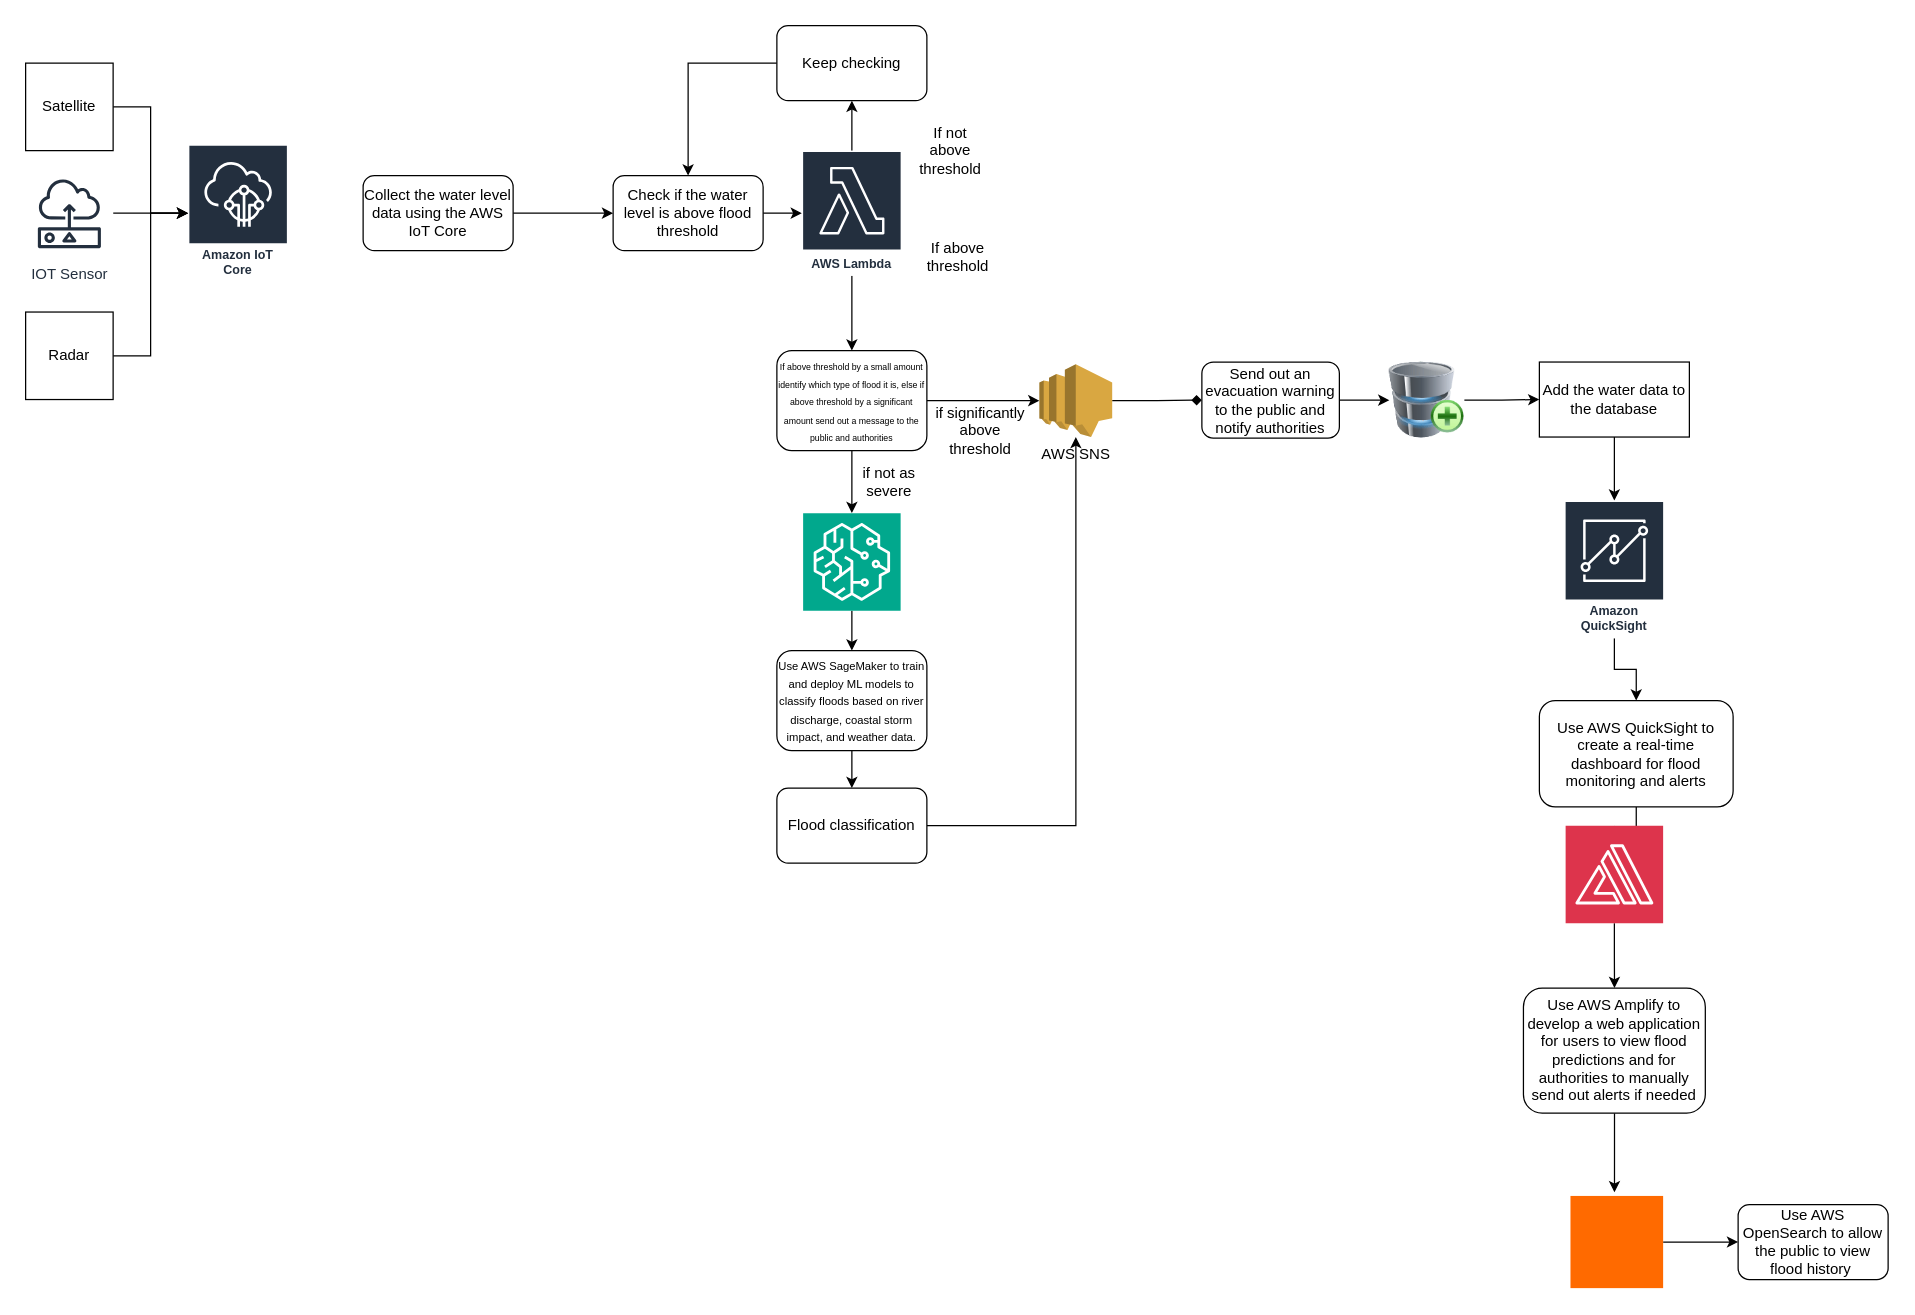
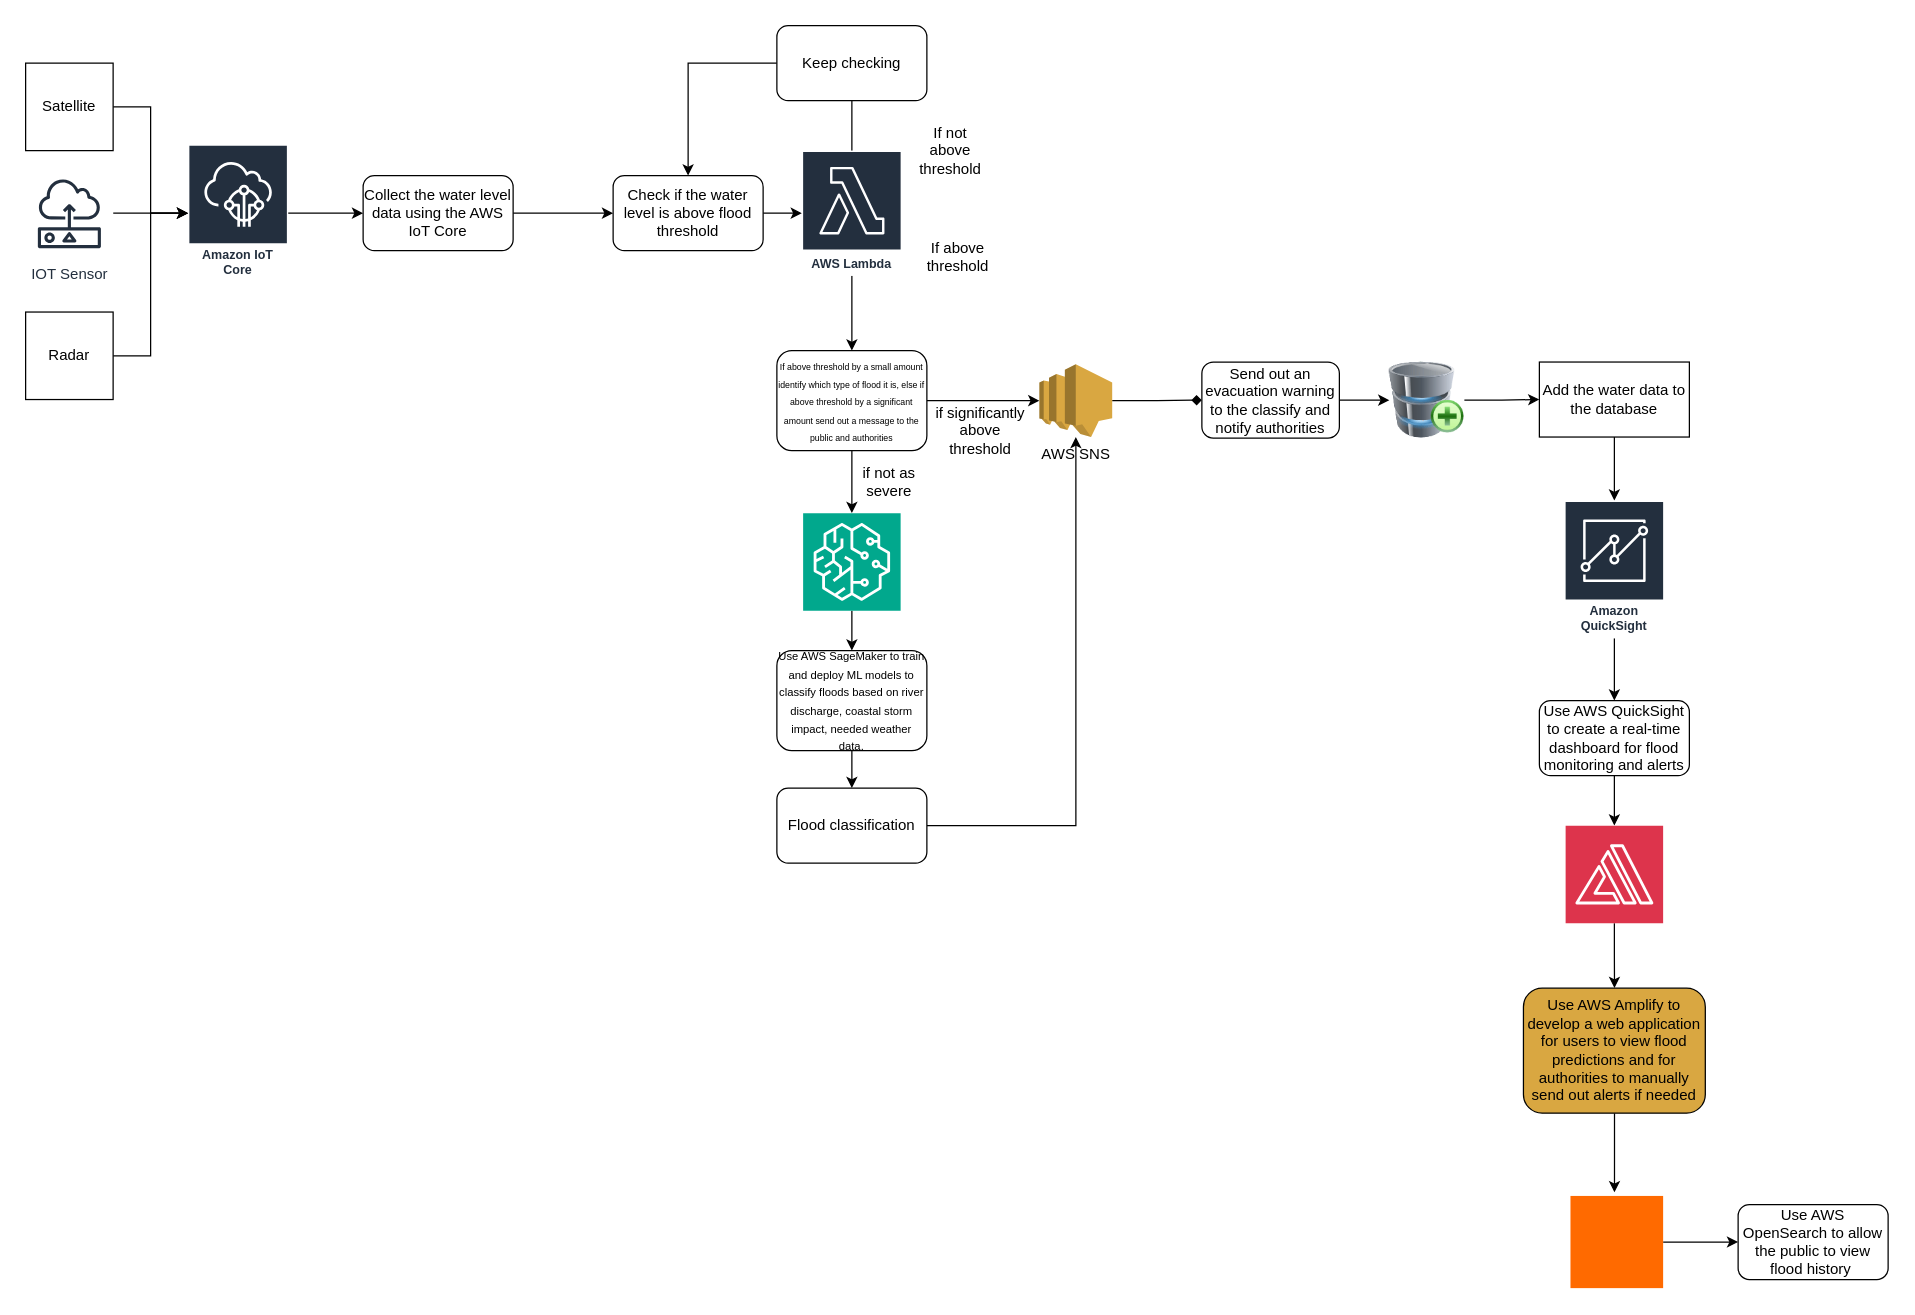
edge "AWS Lambda" -> "Keep checking": arrowhead classic -> none
edge "Amazon IoT Core" -> "Collect the water level data using the AWS IoT Core": added
node "Send out an evacuation warning to the public and notify authorities": label "Send out an evacuation warning to the public and notify authorities" -> "Send out an evacuation warning to the classify and notify authorities"
node "Use AWS SageMaker to train and deploy ML models to classify floods based on river discharge, coastal storm impact, and weather data.": label "Use AWS SageMaker to train and deploy ML models to classify floods based on river discharge, coastal storm impact, and weather data." -> "Use AWS SageMaker to train and deploy ML models to classify floods based on river discharge, coastal storm impact, needed weather data."
node "Use AWS QuickSight to create a real-time dashboard for flood monitoring and alerts": size 194x106 -> 150x75
node "Use AWS Amplify to develop a web application for users to view flood predictions and for authorities to manually send out alerts if needed": fillcolor #ffffff -> #d9a741
